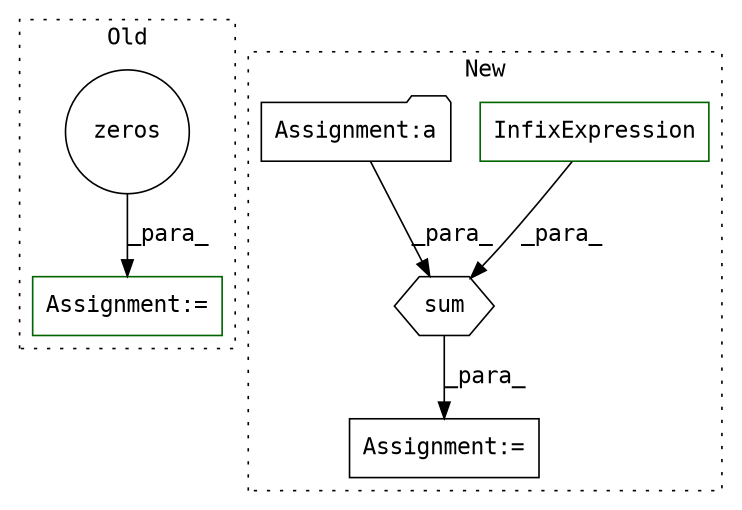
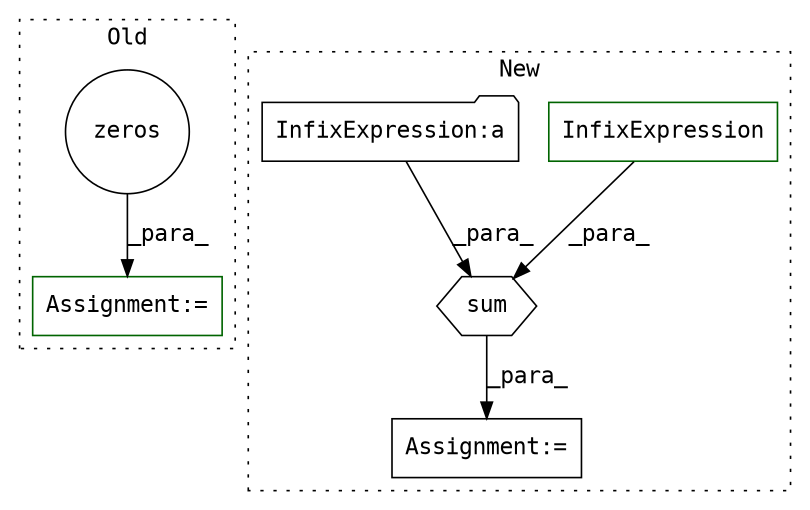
node "Assignment:a": label "Assignment:a" -> "InfixExpression:a"
